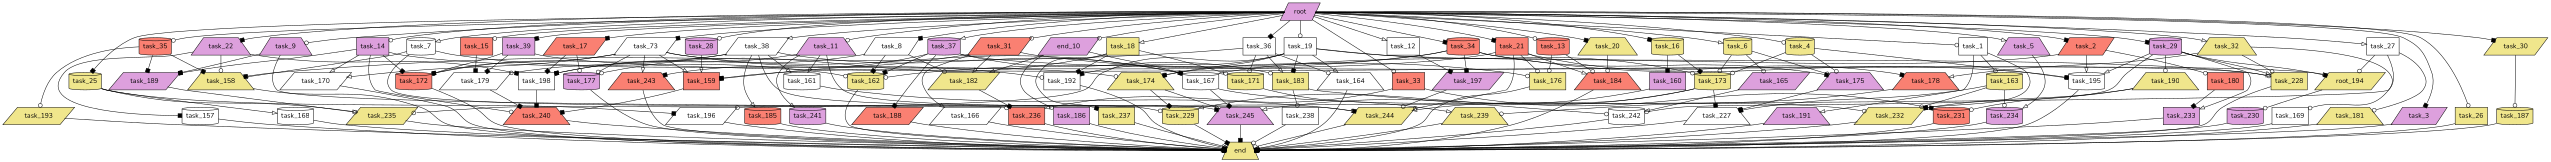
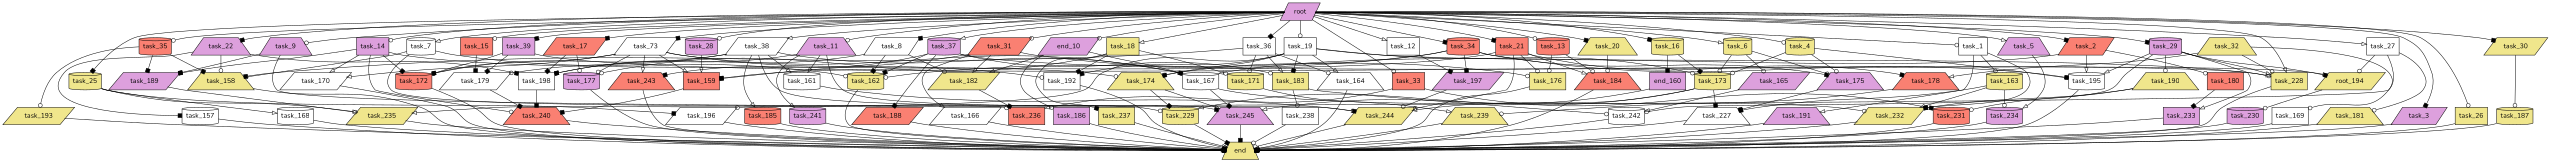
edge "root" -> "task_32": now "root" -> "task_228"
node "task_160": label "task_160" -> "end_160"
edge "task_19" -> "task_235": arrowhead odot -> onormal
edge "task_163" -> "task_232": arrowhead odot -> onormal
edge "task_236" -> "end": removed
